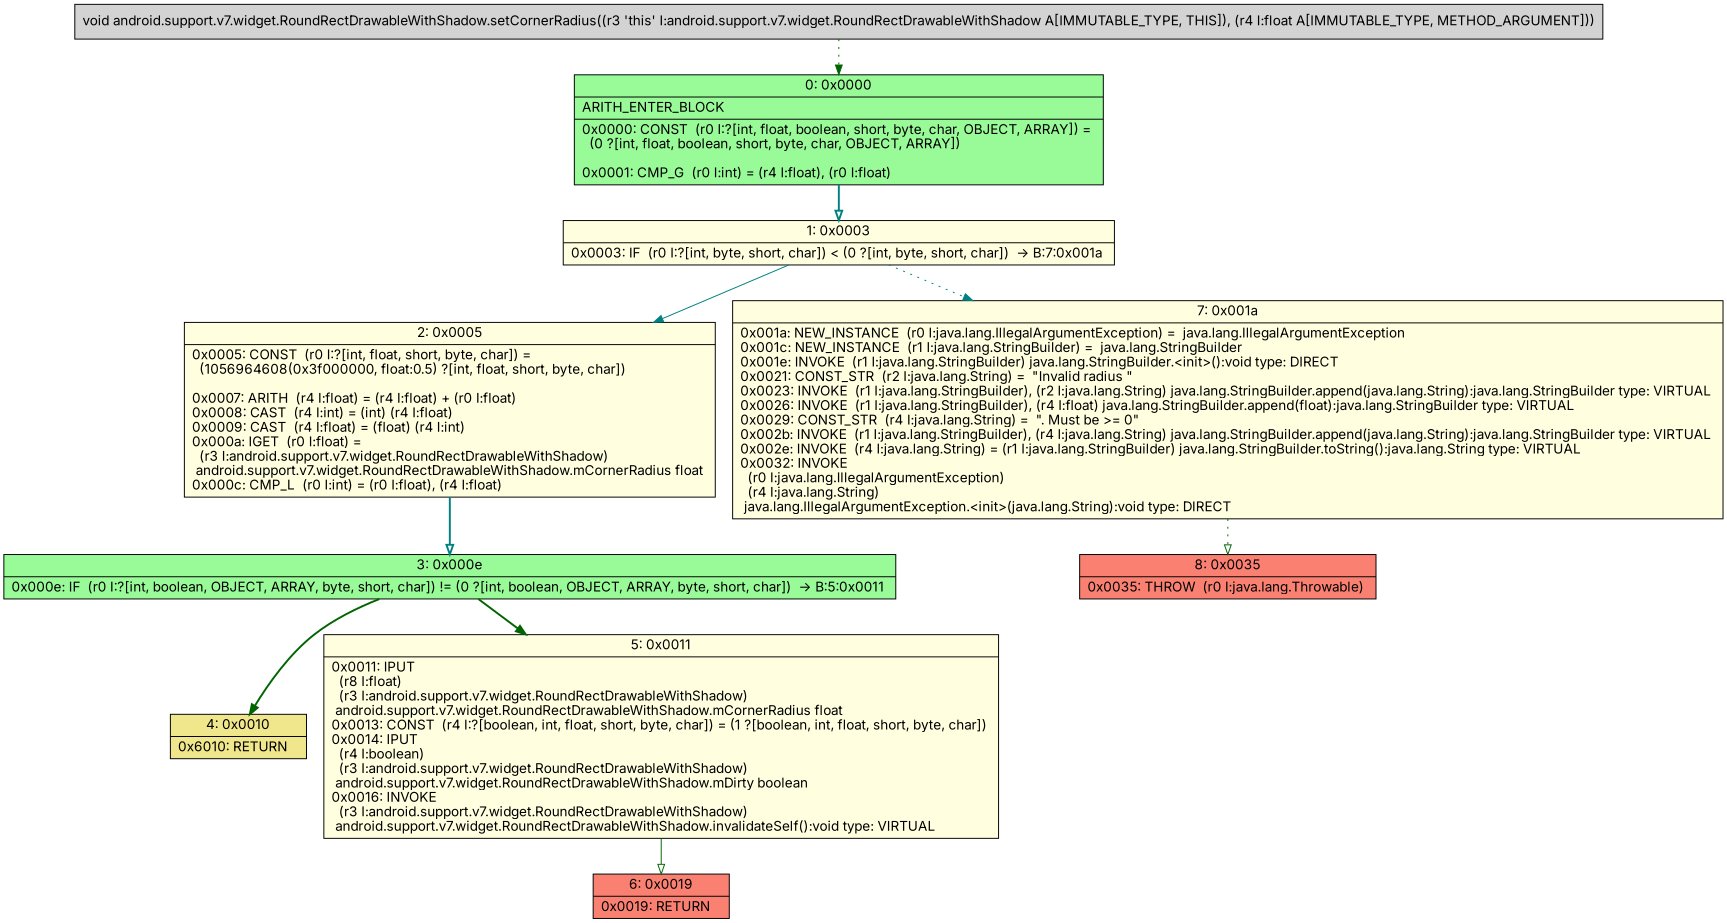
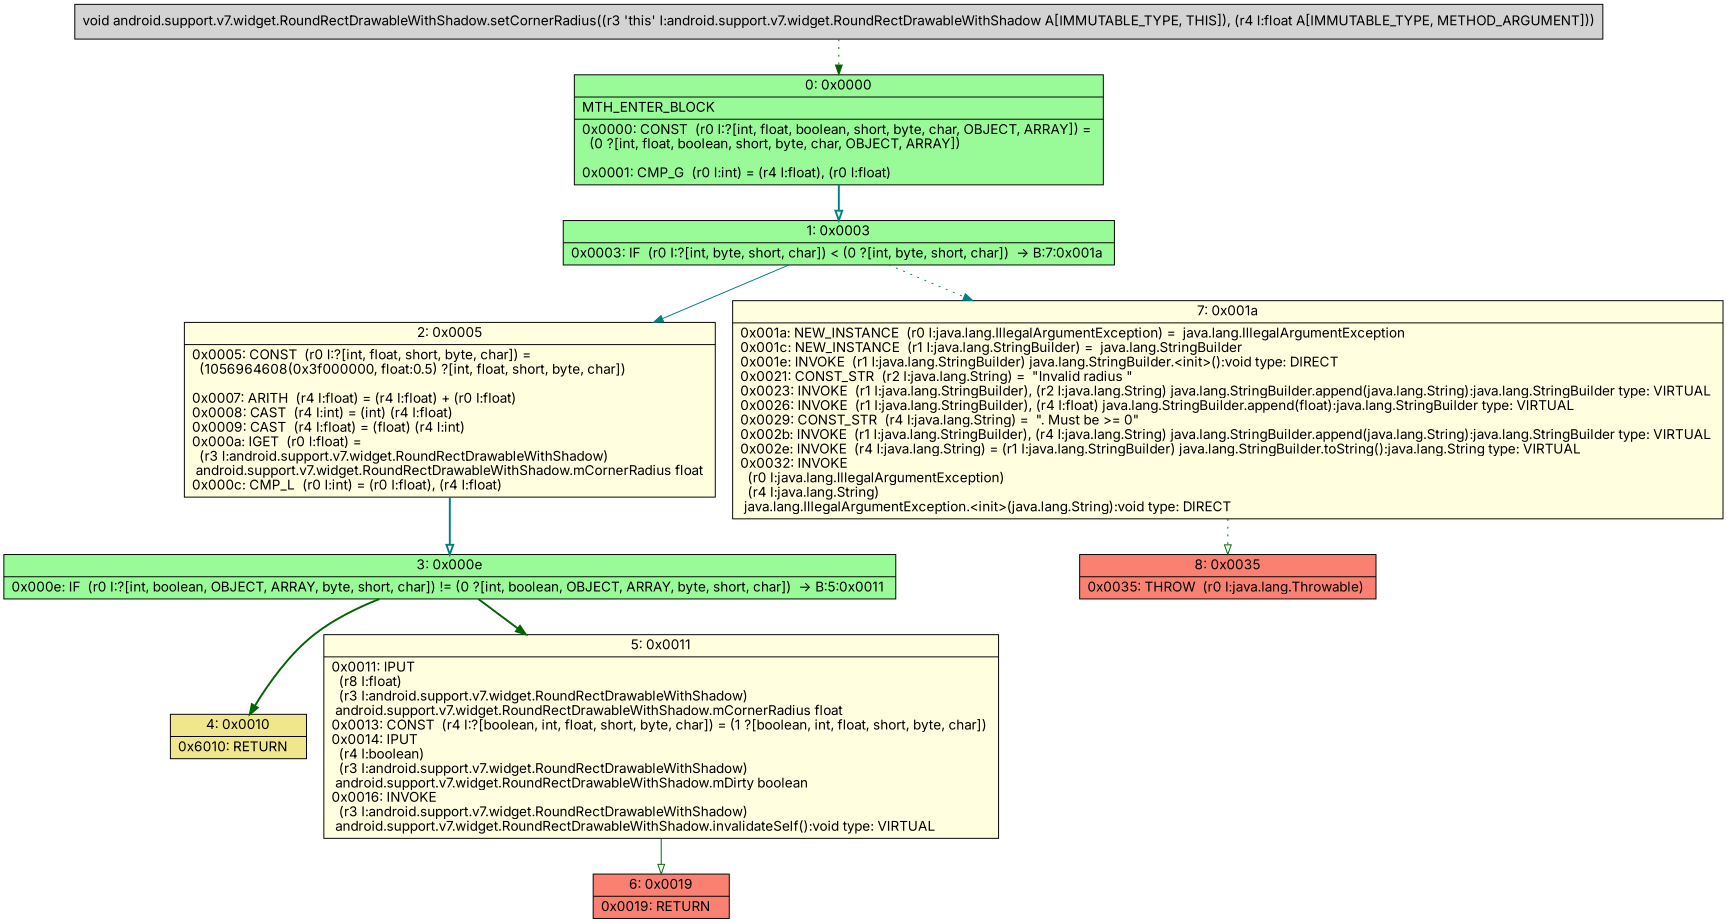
node "0: 0x0000": text "ARITH_ENTER_BLOCK" -> "MTH_ENTER_BLOCK"
node "1: 0x0003": fillcolor lightyellow -> palegreen
